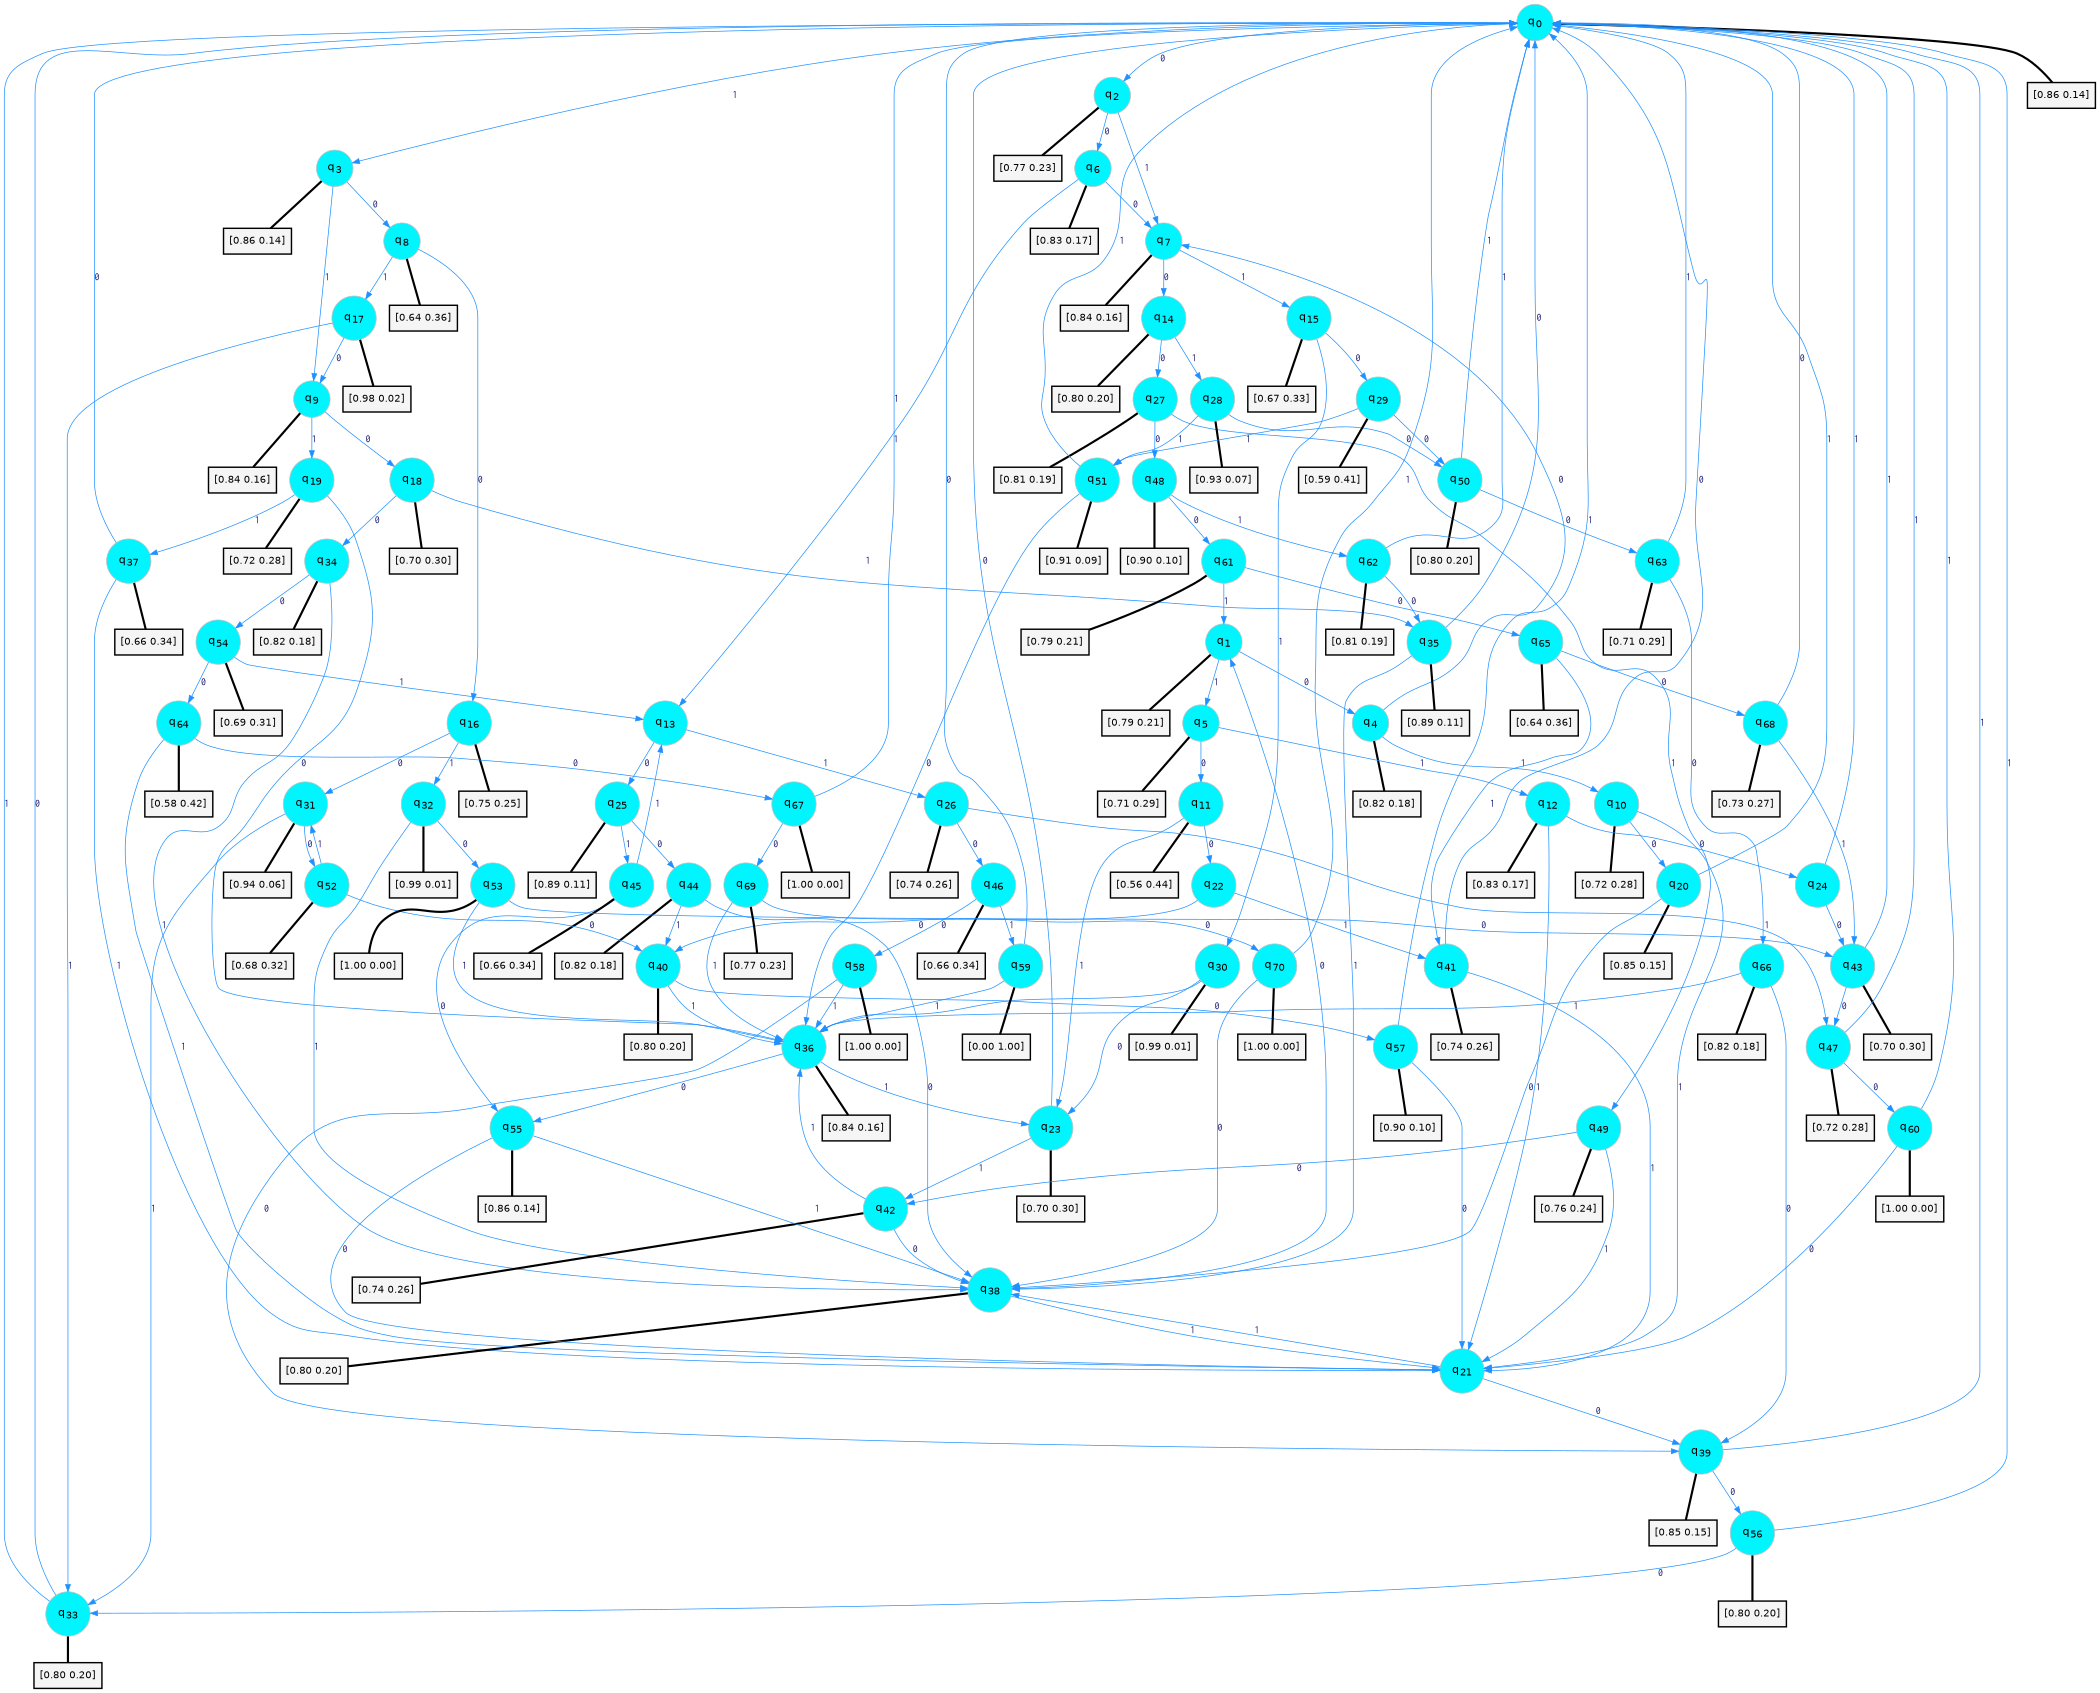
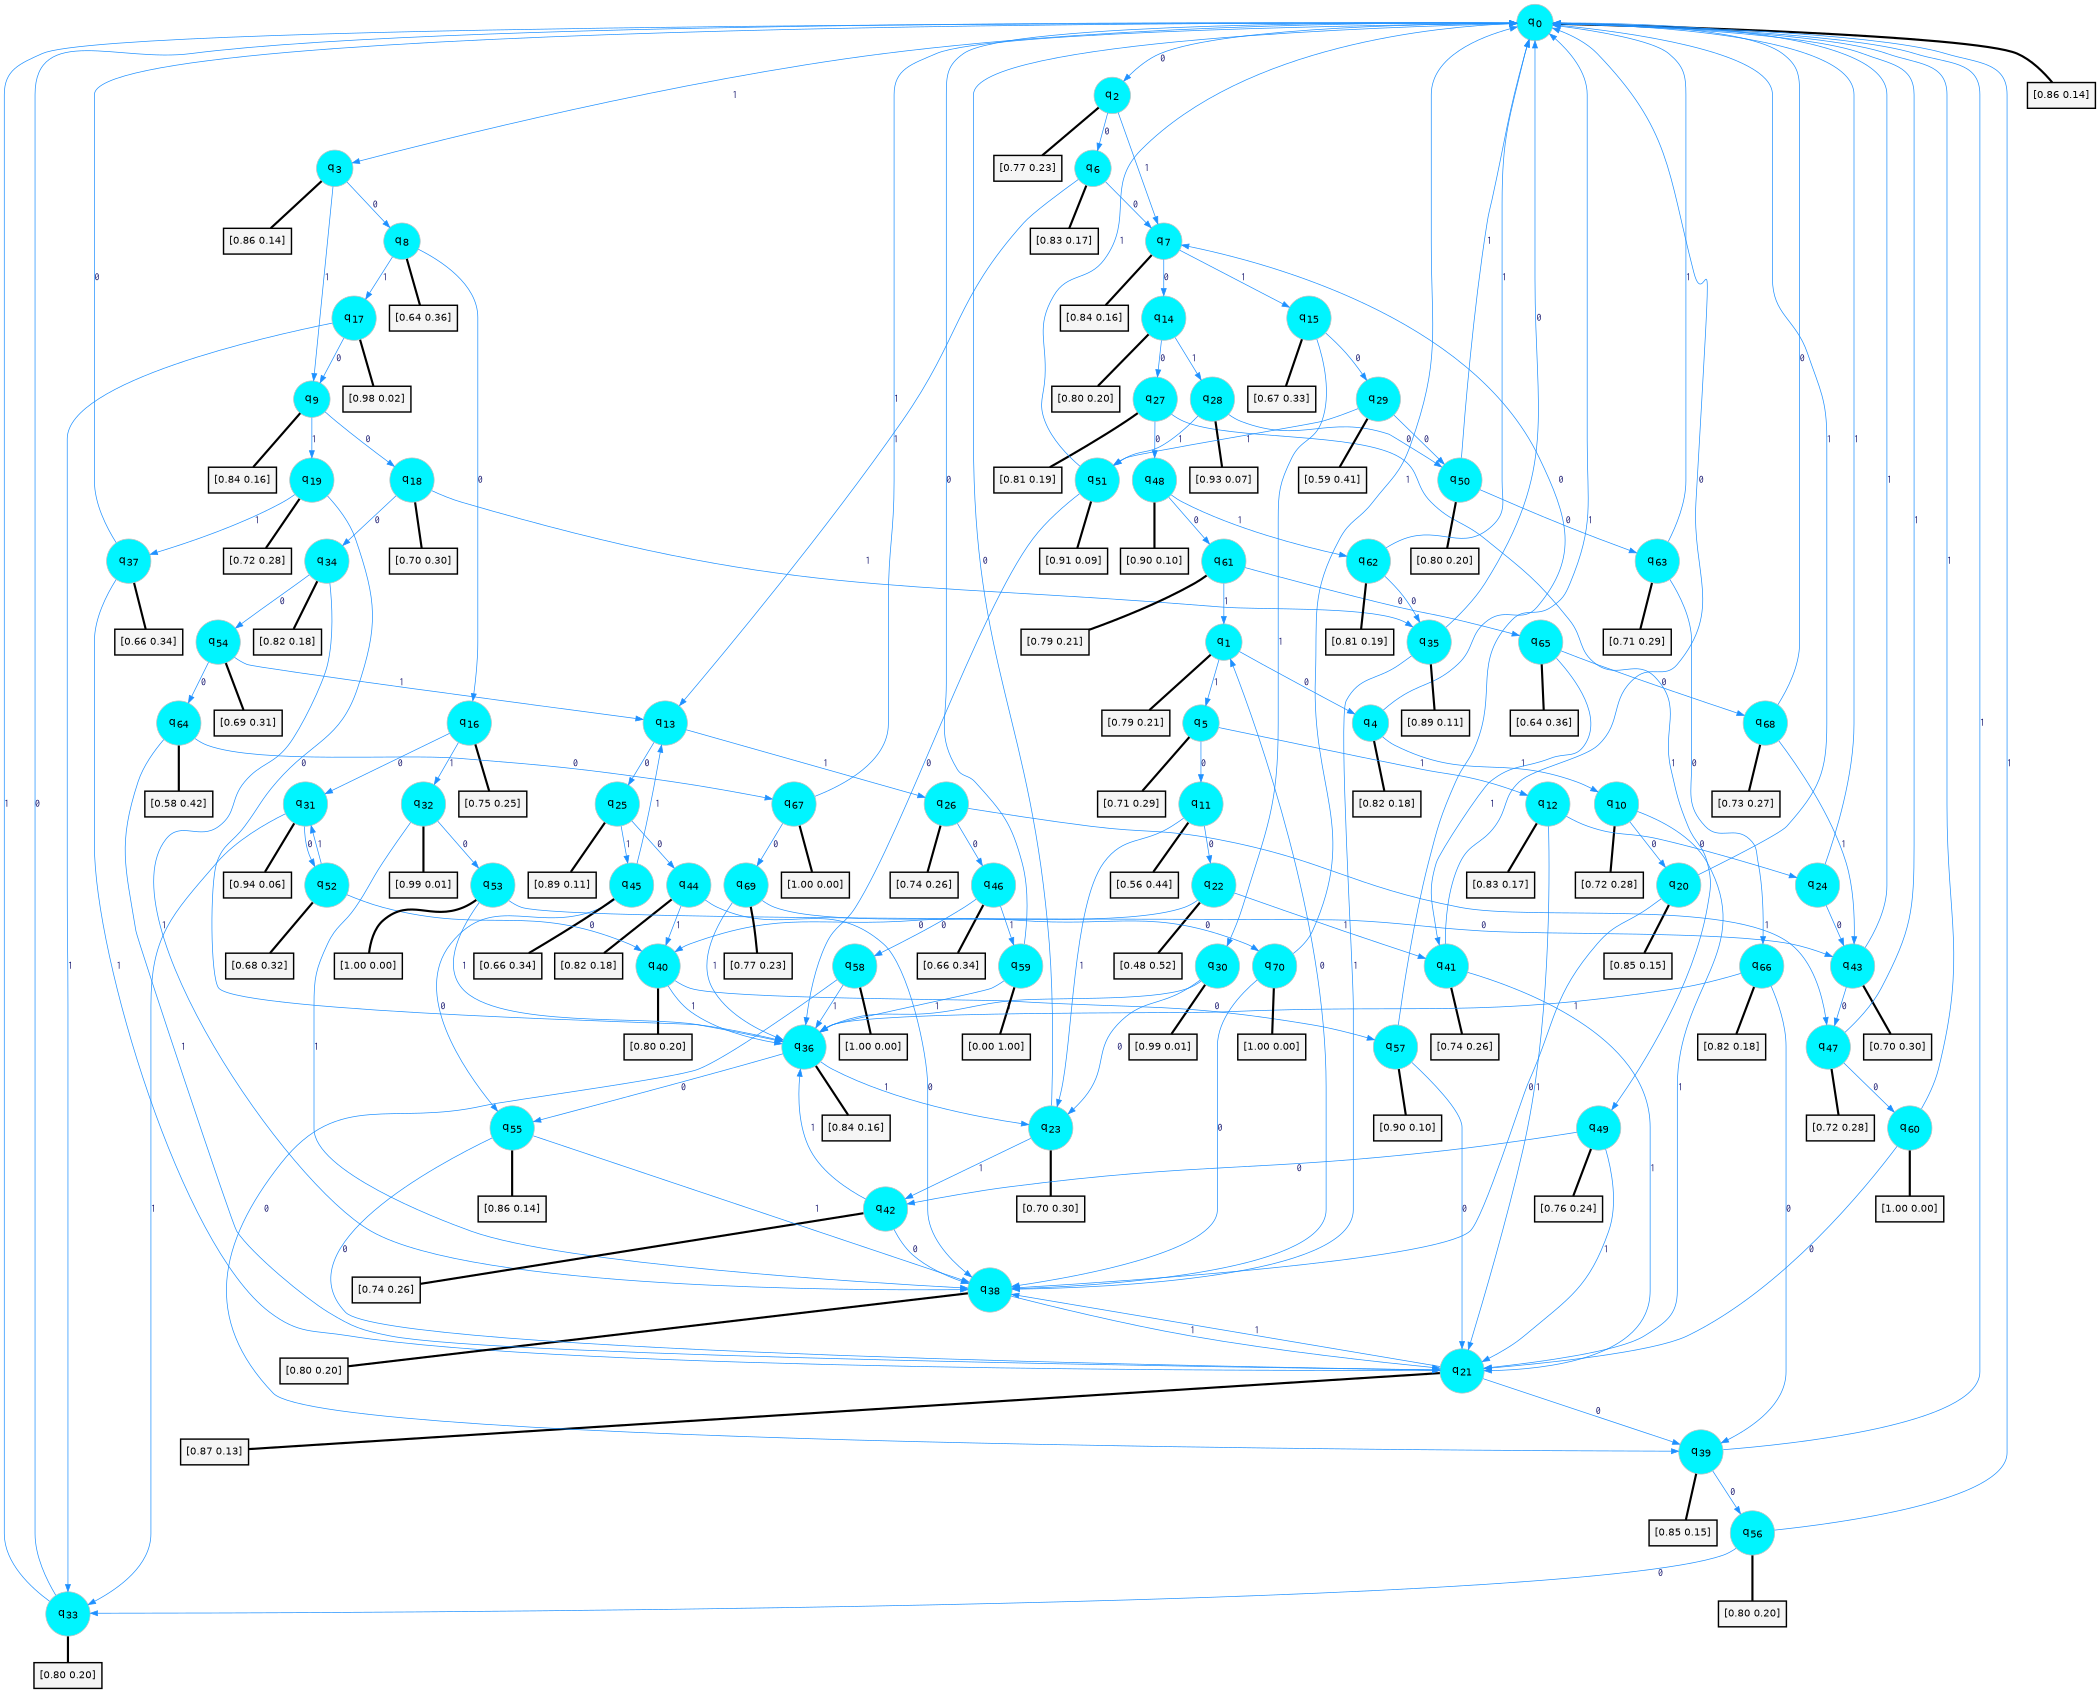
node "[0.48 0.52]": added
node "[0.87 0.13]": added
